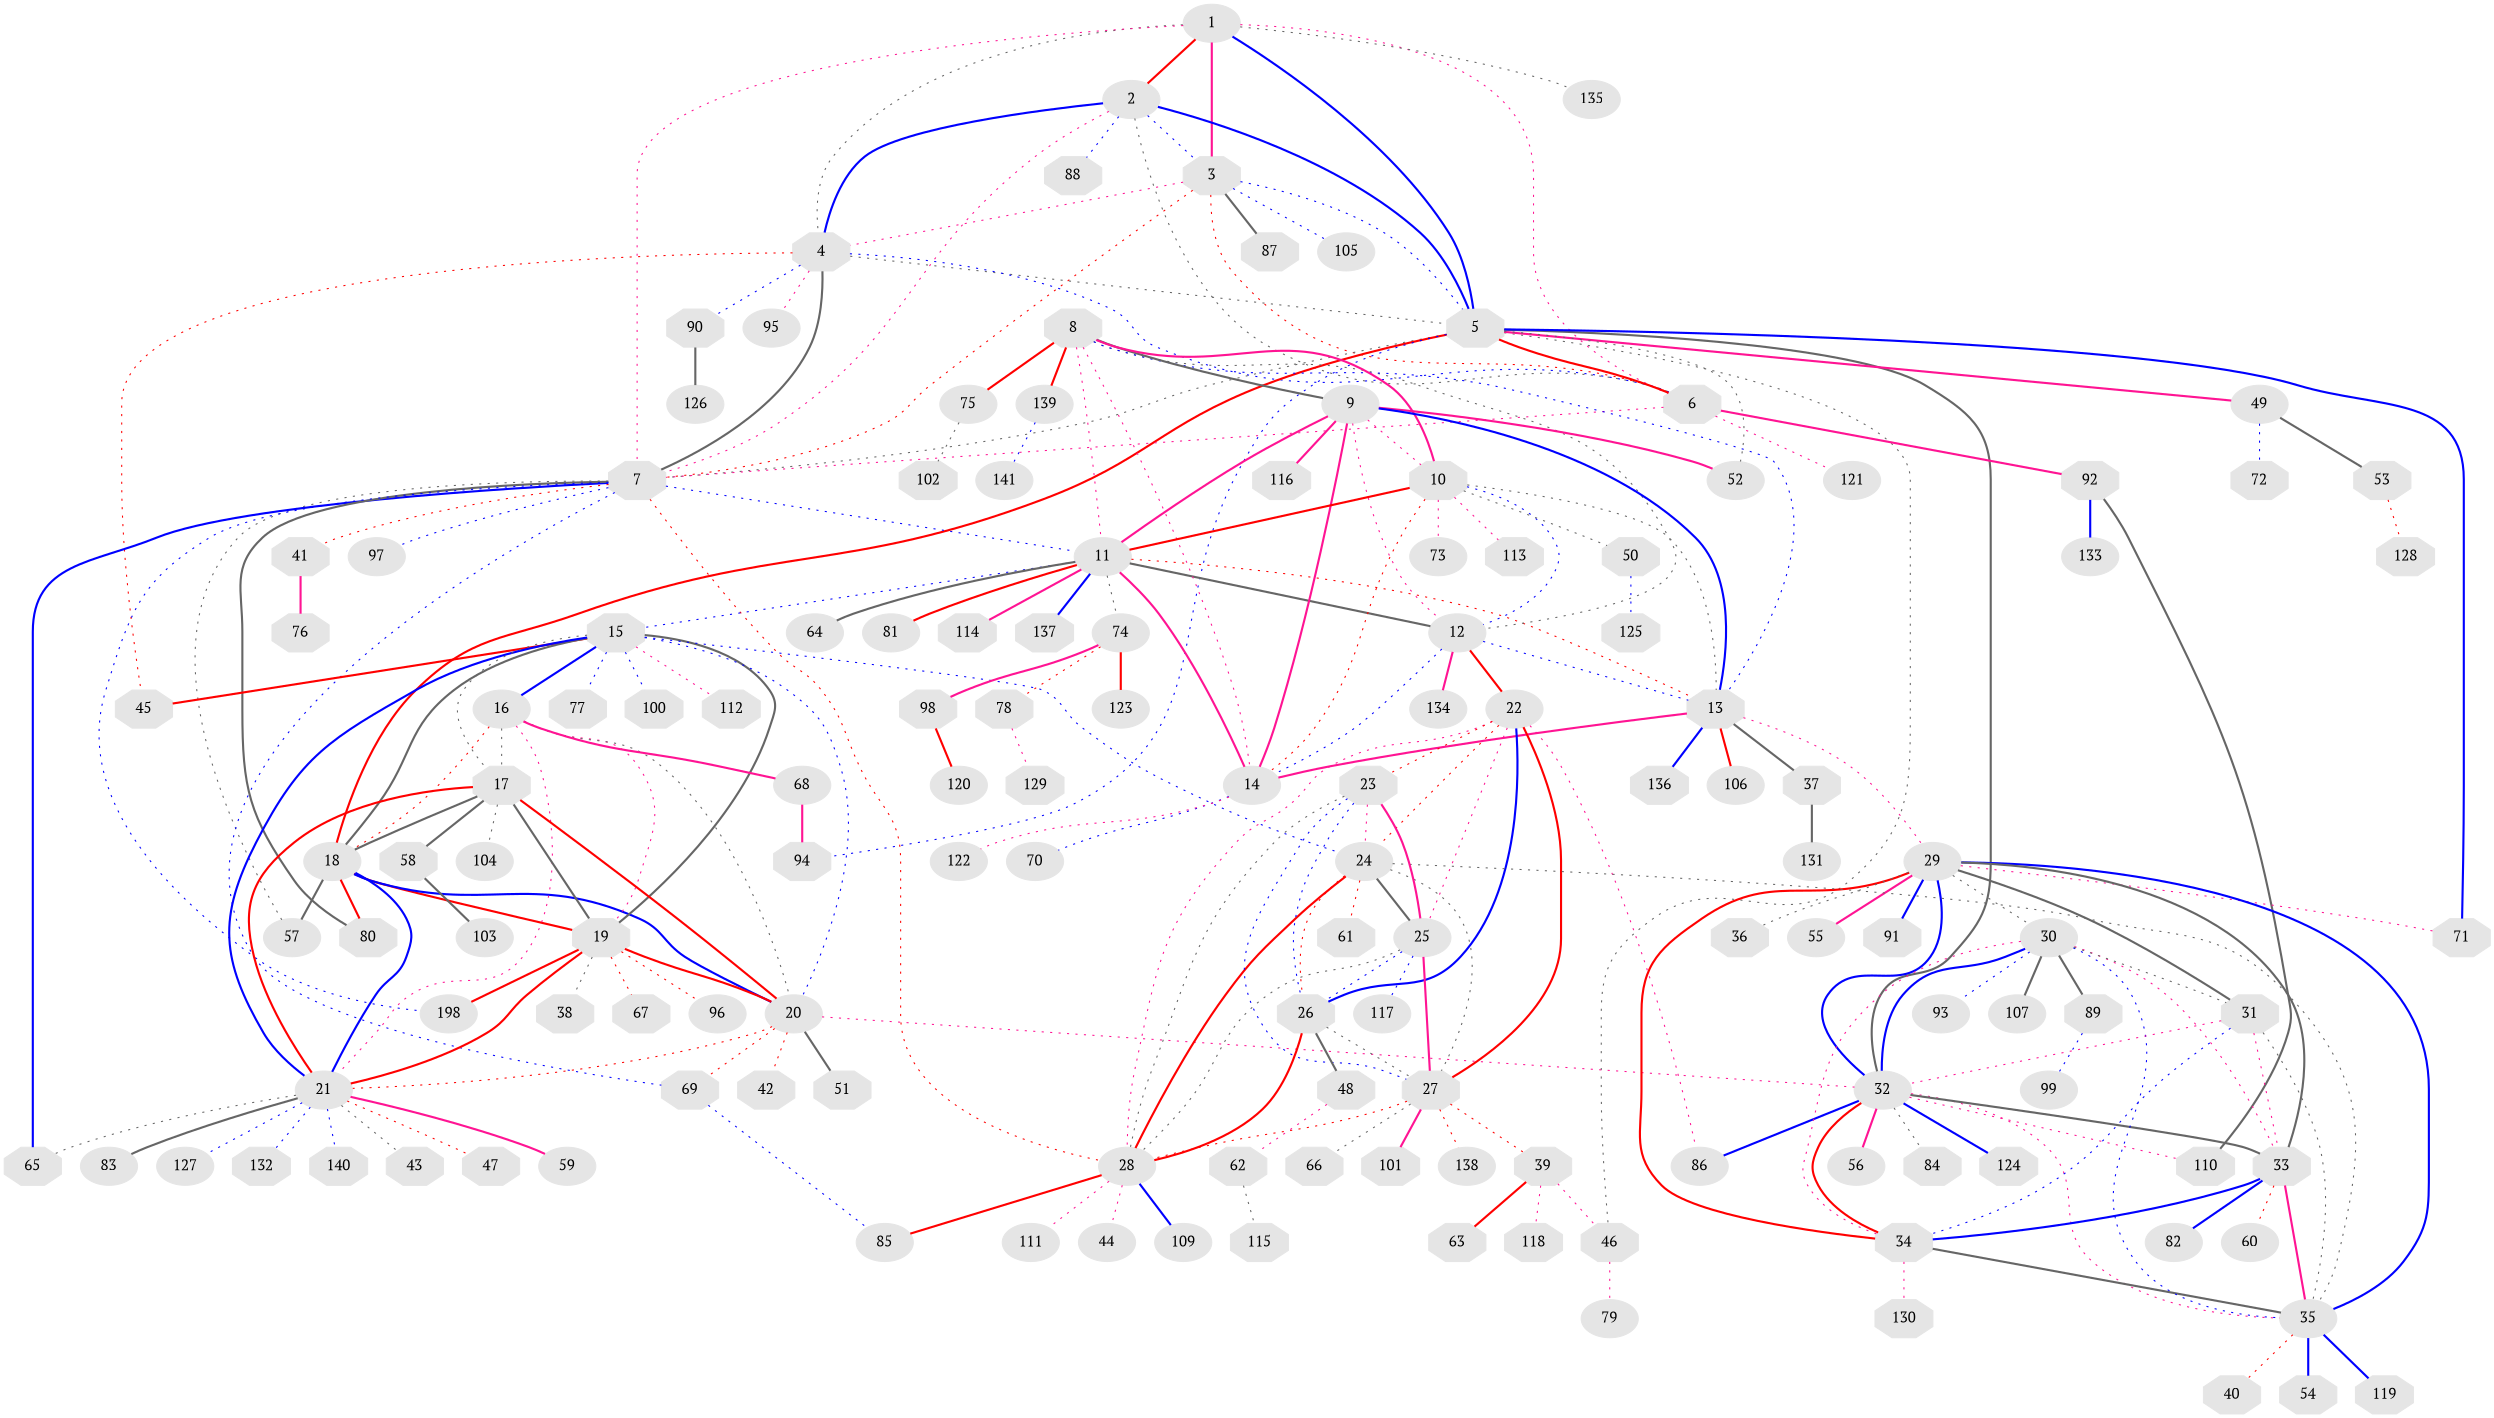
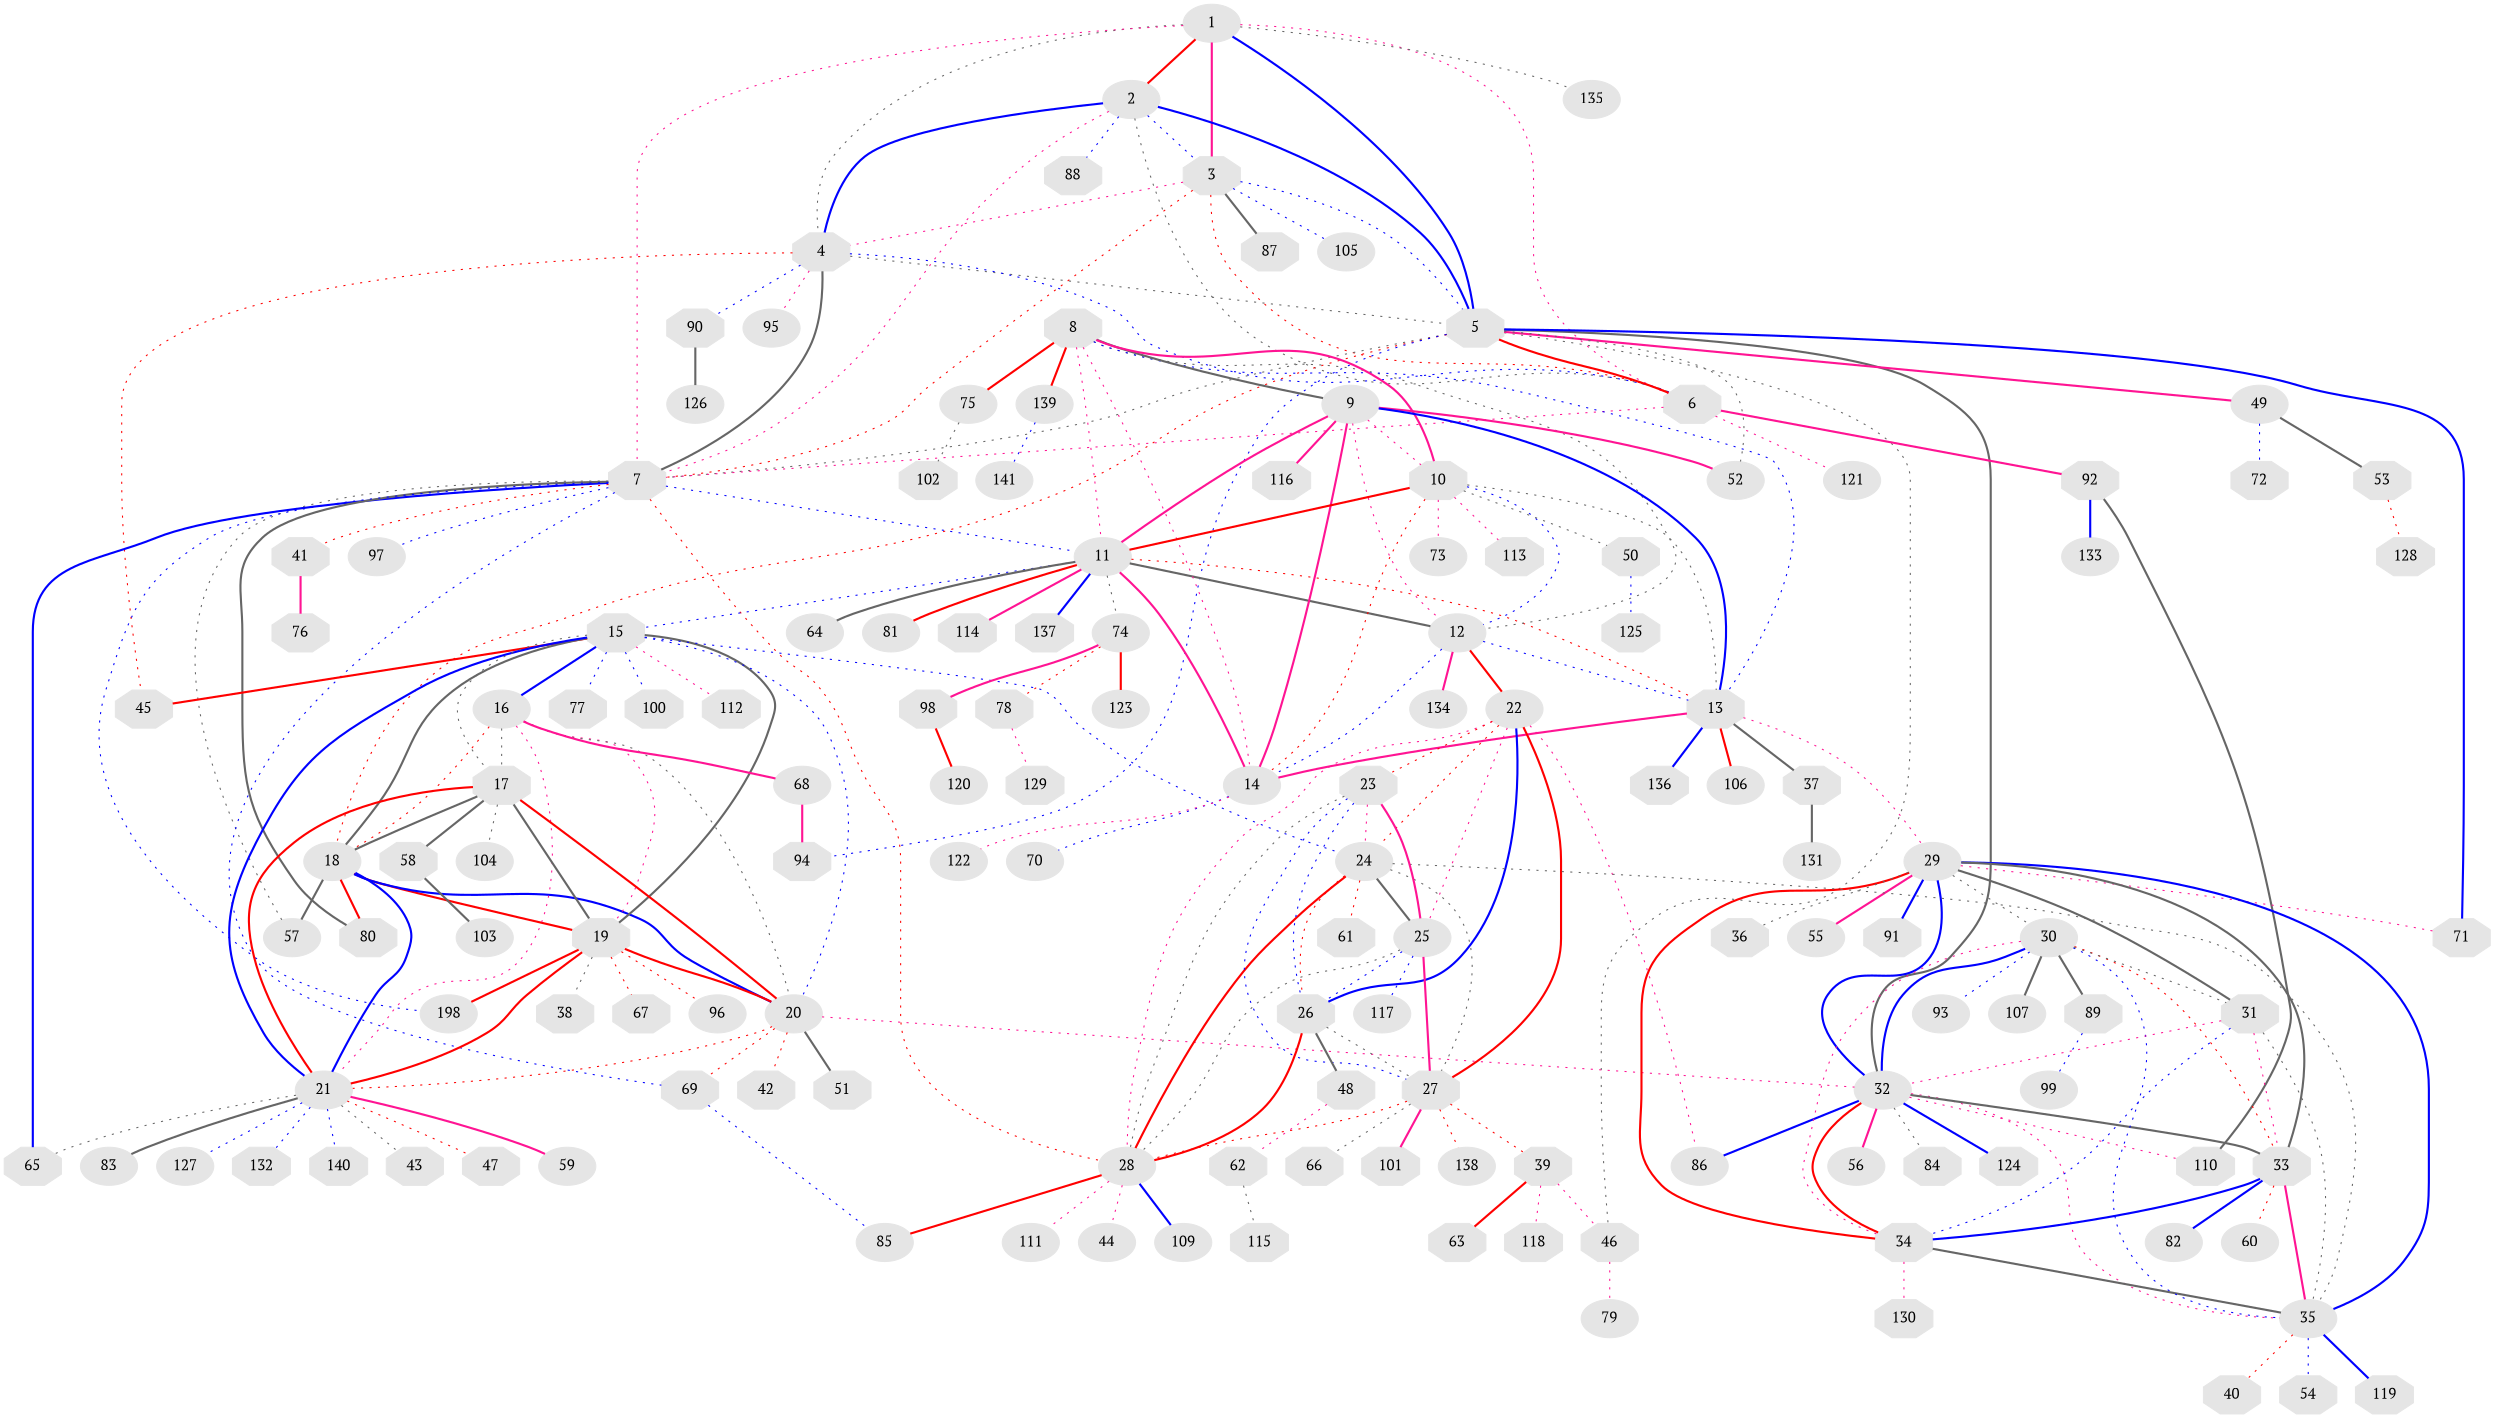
edge "5" -- "18": style bold -> dotted
edge "30" -- "33": color deeppink -> red
edge "35" -- "54": style bold -> dotted
